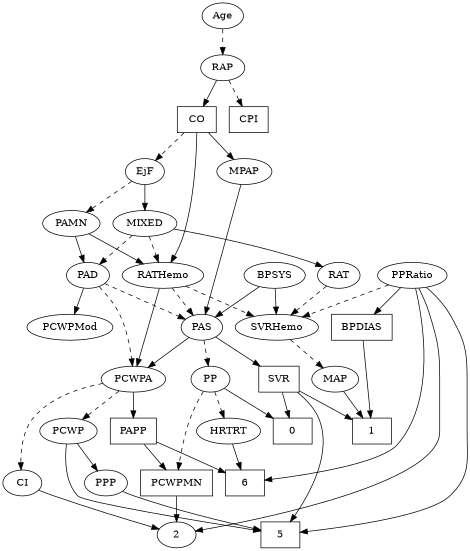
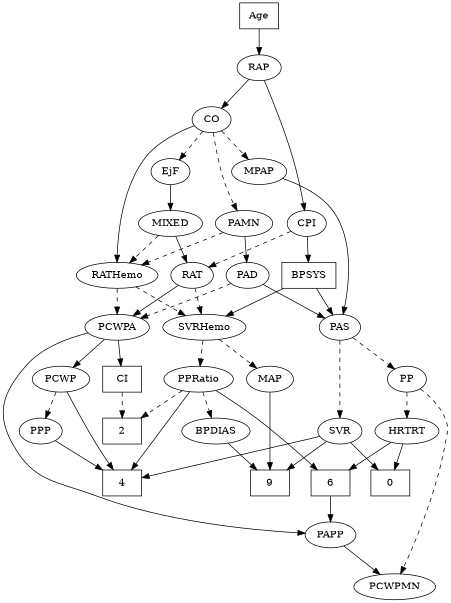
node "Age": shape ellipse -> box
edge "Age" -> "RAP": style dashed -> solid
edge "RAP" -> "CPI": style dashed -> solid
node "CO": shape box -> ellipse
node "CPI": shape box -> ellipse
edge "CO" -> "MPAP": style solid -> dashed
edge "EjF" -> "PAMN": now "CO" -> "PAMN"
edge "PAMN" -> "RATHemo": style solid -> dashed
edge "MIXED" -> "PAD": removed
edge "CPI" -> "BPSYS": added
edge "CPI" -> "RAT": added
node "BPSYS": shape ellipse -> box
edge "PPRatio" -> "BPDIAS": style solid -> dashed
edge "RATHemo" -> "PAS": removed
edge "PAD" -> "PAS": style dashed -> solid
edge "PPRatio" -> "SVRHemo": reversed
edge "RATHemo" -> "PCWPA": style solid -> dashed
node "PCWPMod": removed
node "BPDIAS": shape box -> ellipse
edge "PAS" -> "PCWPA": now "RAT" -> "PCWPA"
edge "PAS" -> "SVR": style solid -> dashed
node "SVR": shape box -> ellipse
edge "PP" -> "0": now "HRTRT" -> "0"
edge "PCWPA" -> "PCWP": style dashed -> solid
edge "PCWPA" -> "CI": style dashed -> solid
node "PAPP": shape box -> ellipse
node "1": label "1" -> "9"
edge "PCWP" -> "PPP": style solid -> dashed
edge "PAPP" -> "6": reversed
edge "PPRatio" -> "2": style solid -> dashed
node "CI": shape ellipse -> box
node "PCWPMN": shape box -> ellipse
edge "PCWPMN" -> "2": removed
edge "CI" -> "2": style solid -> dashed
node "2": shape ellipse -> box
node "5": label "5" -> "4"
